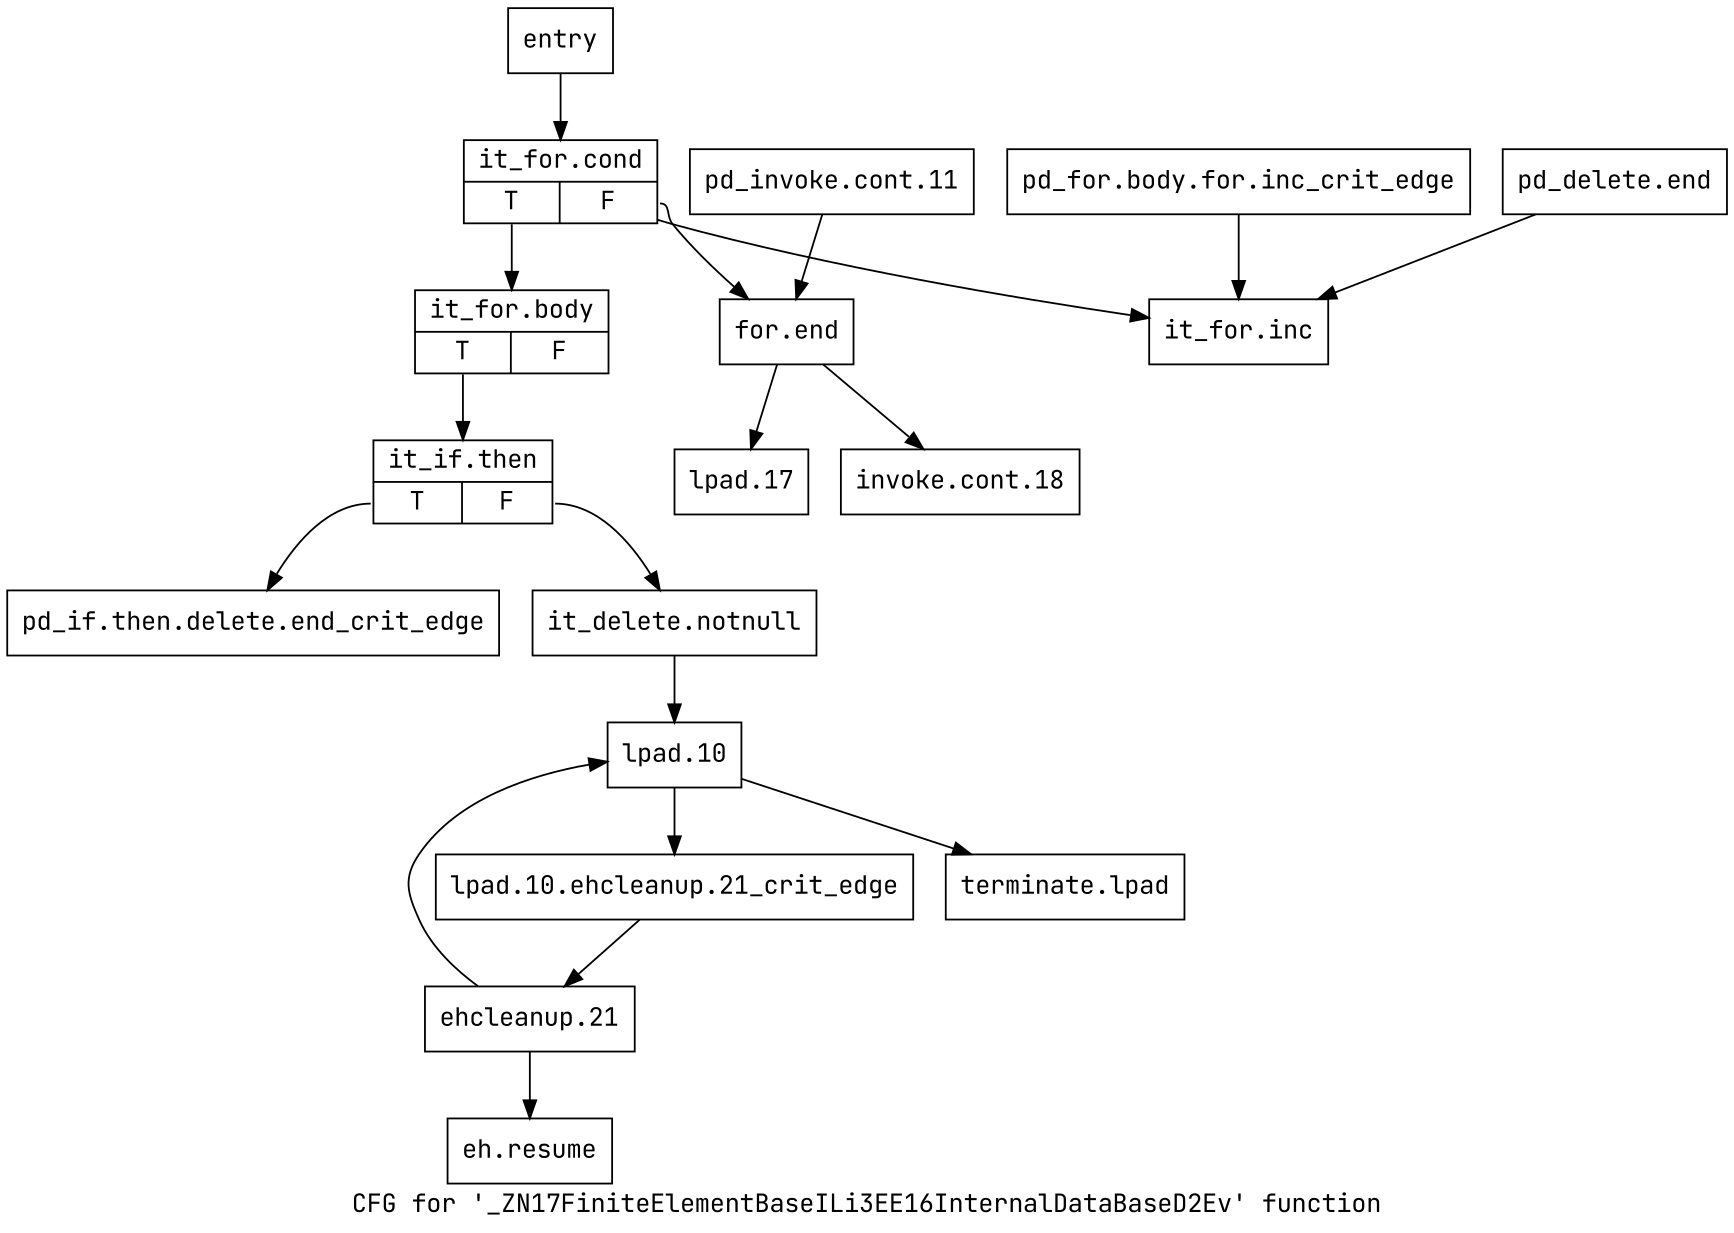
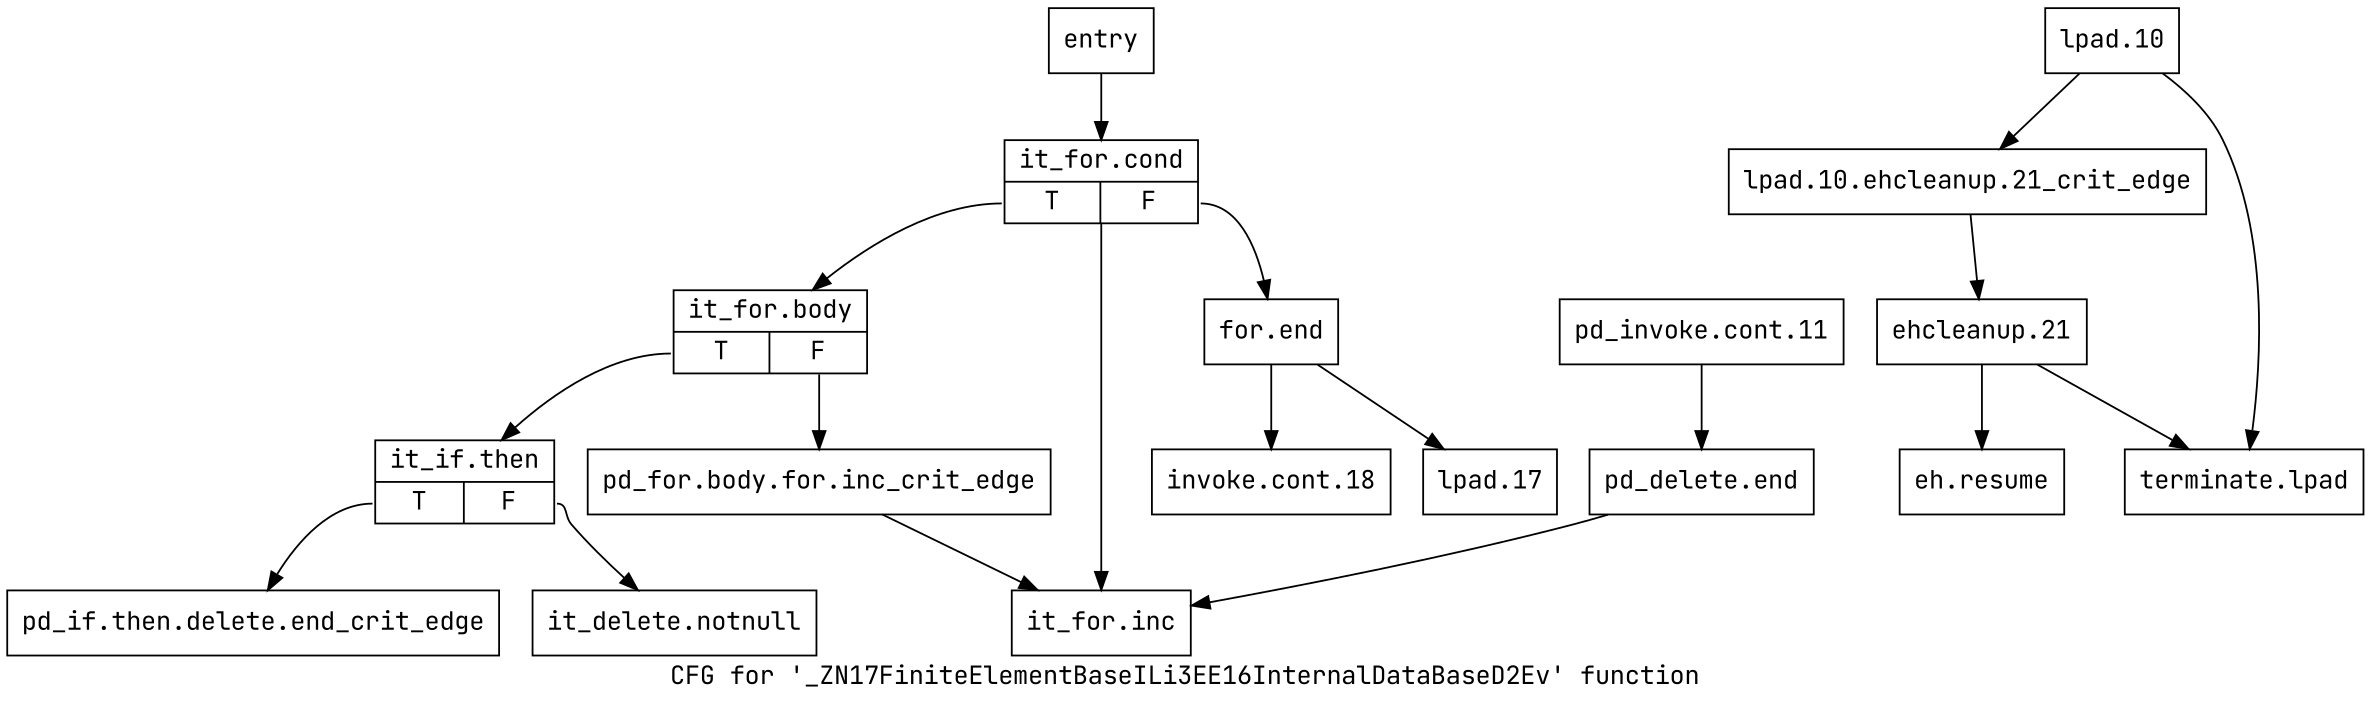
edge "pd_invoke.cont.11" -> "for.end": now "pd_invoke.cont.11" -> "pd_delete.end"
edge "it_for.body" -> "pd_for.body.for.inc_crit_edge": added
edge "it_delete.notnull" -> "lpad.10": removed
edge "ehcleanup.21" -> "lpad.10": now "ehcleanup.21" -> "terminate.lpad"
